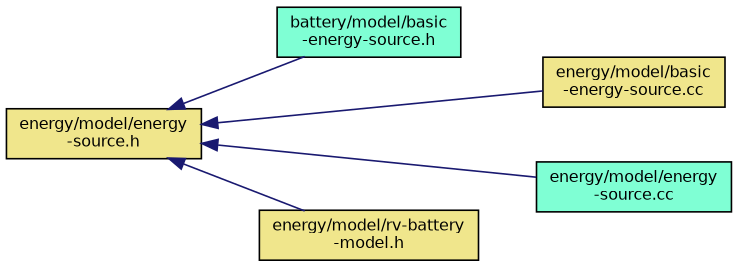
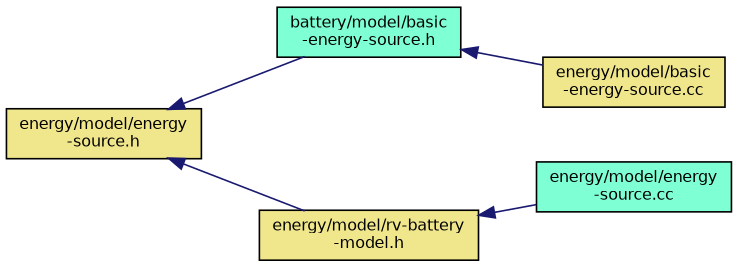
edge "energy/model/basic -energy-source.cc" -> "energy/model/energy -source.h": now "energy/model/basic -energy-source.cc" -> "battery/model/basic -energy-source.h"
edge "energy/model/energy -source.cc" -> "energy/model/energy -source.h": now "energy/model/energy -source.cc" -> "energy/model/rv-battery -model.h"
